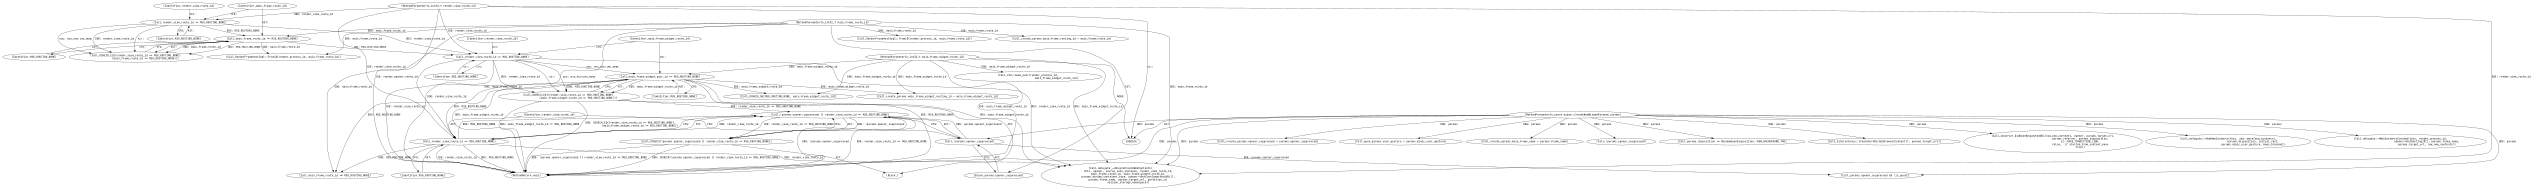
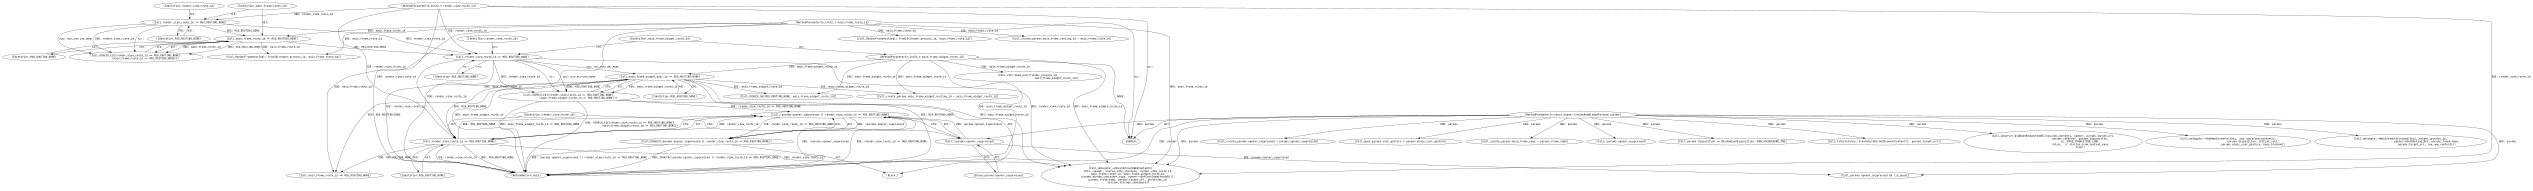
edge "(MethodParameterIn,int32_t main_frame_route_id)" -> "(Block,params.opener_suppressed)": now "(MethodParameterIn,int32_t main_frame_route_id)" -> "1000104"
edge "(Identifier,main_frame_widget_route_id)" -> "(Call,main_frame_widget_pair_id == MSG_ROUTING_NONE)": now "(Identifier,main_frame_widget_route_id)" -> "(MethodParameterIn,int32_t main_frame_widget_route_id)"
edge "(MethodParameterIn,int32_t render_view_route_id)" -> "(MethodReturn,void)": label "DDG: render_opener_route_id" -> "DDG: render_view_route_id"
